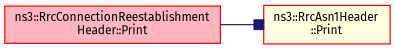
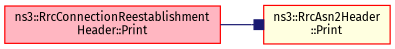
node "ns3::RrcAsn1Header ::Print": label "ns3::RrcAsn1Header ::Print" -> "ns3::RrcAsn2Header ::Print"
